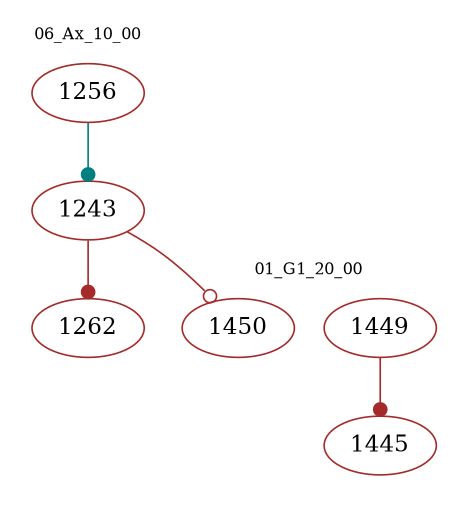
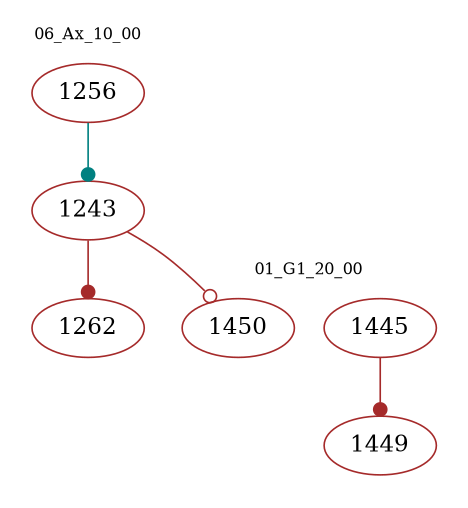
edge "1449" -> "1445": reversed
